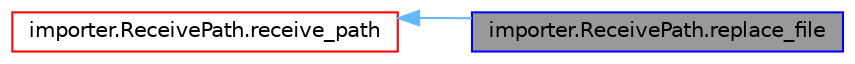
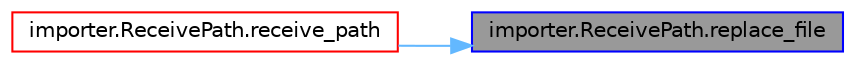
edge "importer.ReceivePath.replace_file" -> "importer.ReceivePath.receive_path": reversed
